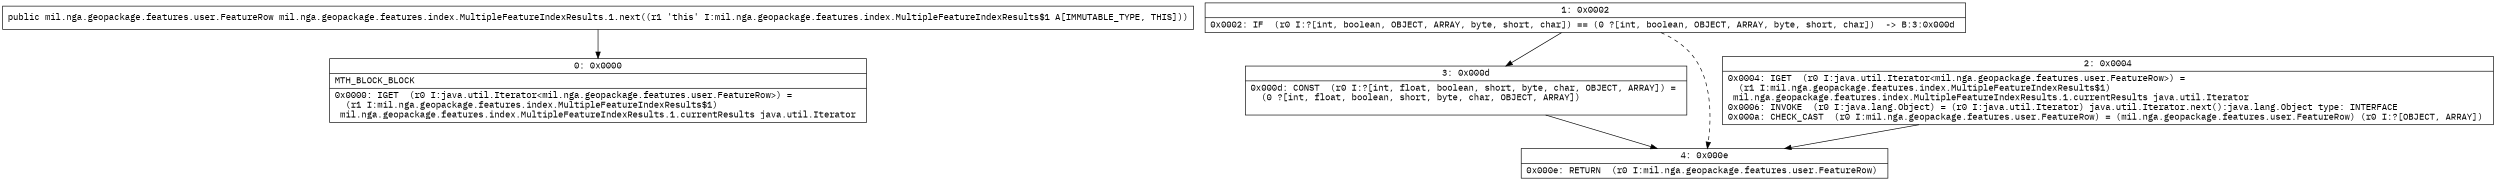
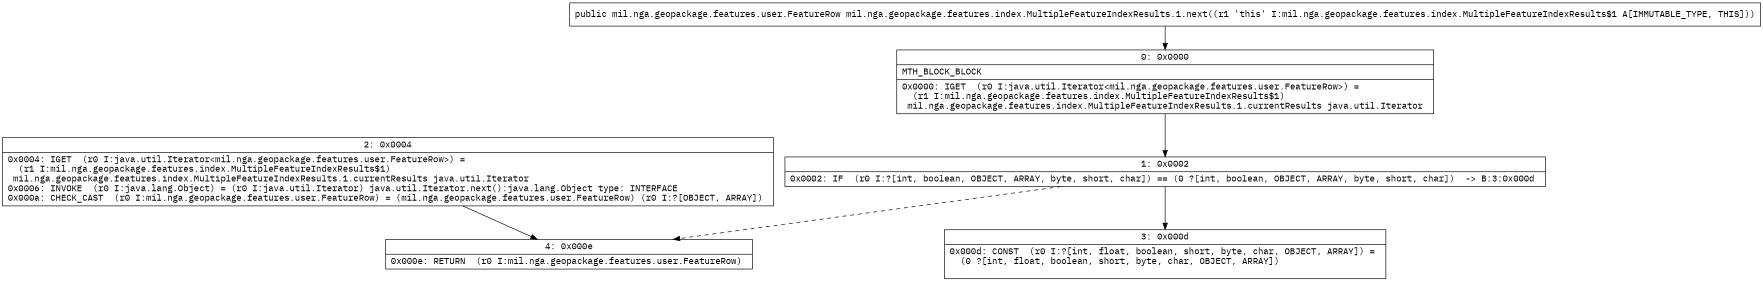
edge "3: 0x000d" -> "4: 0x000e": removed
edge "0: 0x0000" -> "1: 0x0002": added
